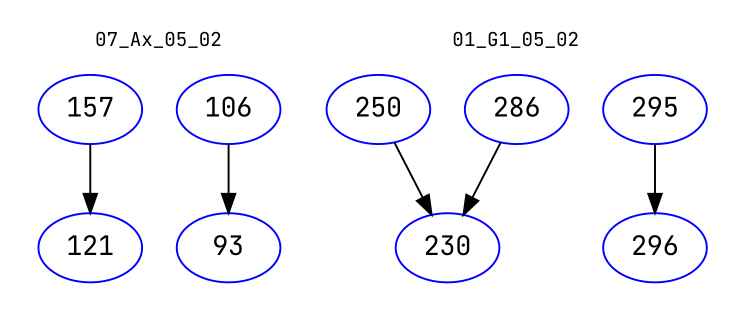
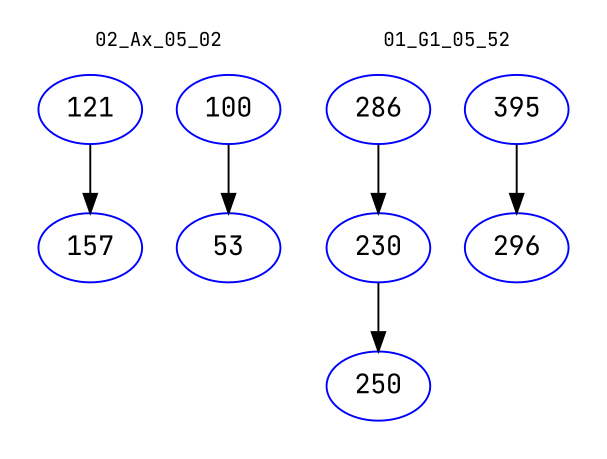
cluster "07_Ax_05_02": label "07_Ax_05_02" -> "02_Ax_05_02"
cluster "01_G1_05_02": label "01_G1_05_02" -> "01_G1_05_52"
node "106": label "106" -> "100"
node "295": label "295" -> "395"
edge "157" -> "121": reversed
edge "250" -> "230": reversed
node "93": label "93" -> "53"
